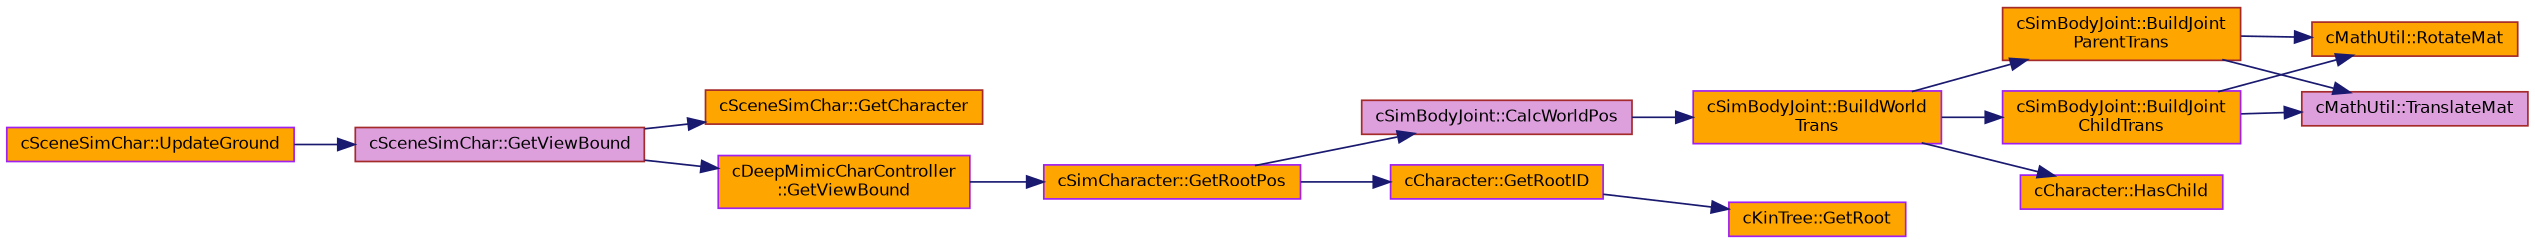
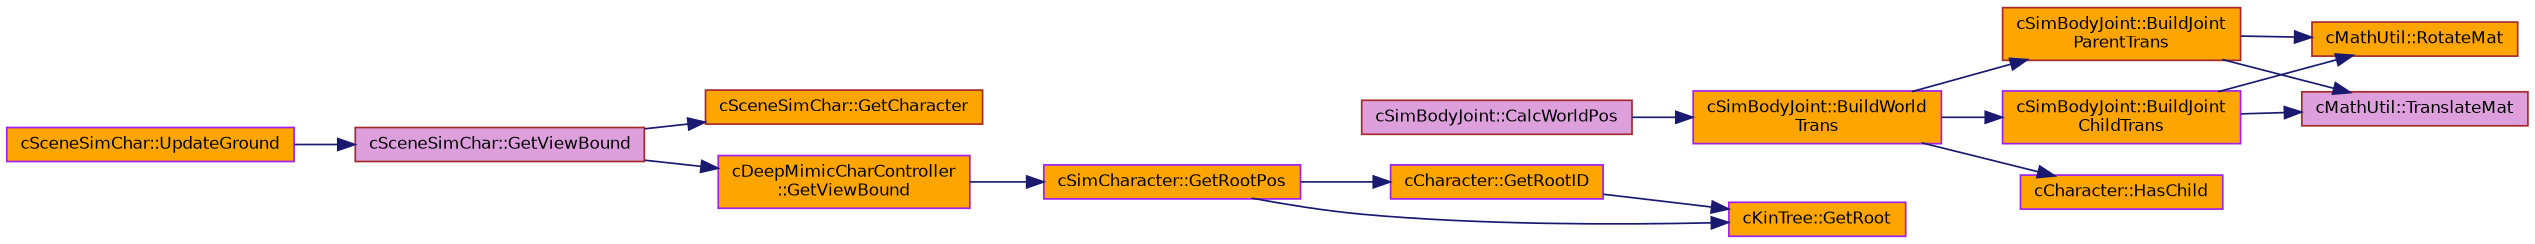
edge "cSimCharacter::GetRootPos" -> "cSimBodyJoint::CalcWorldPos": now "cSimCharacter::GetRootPos" -> "cKinTree::GetRoot"
